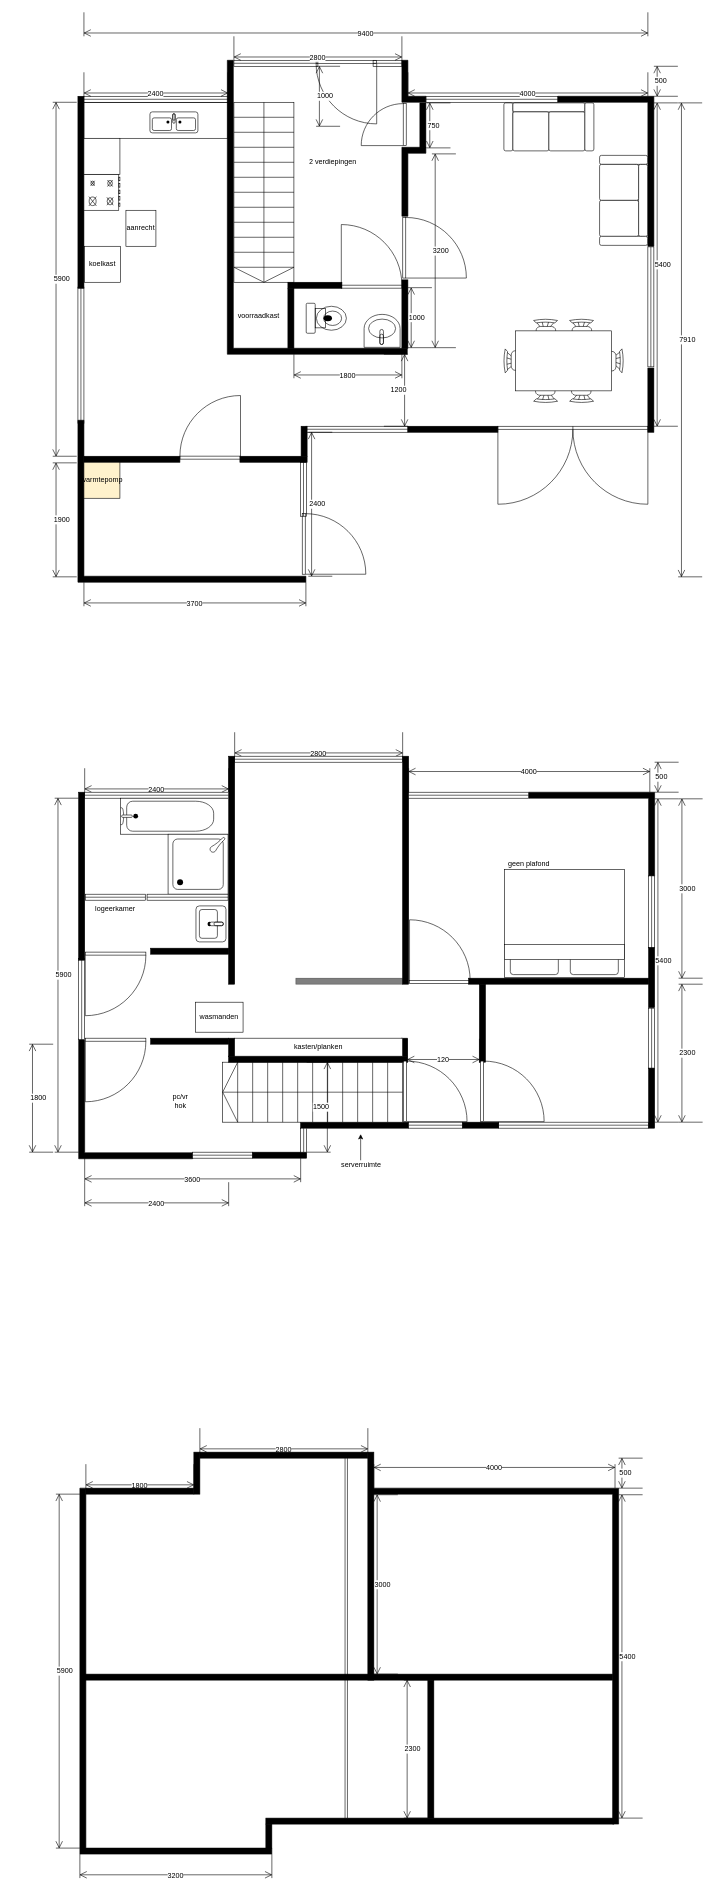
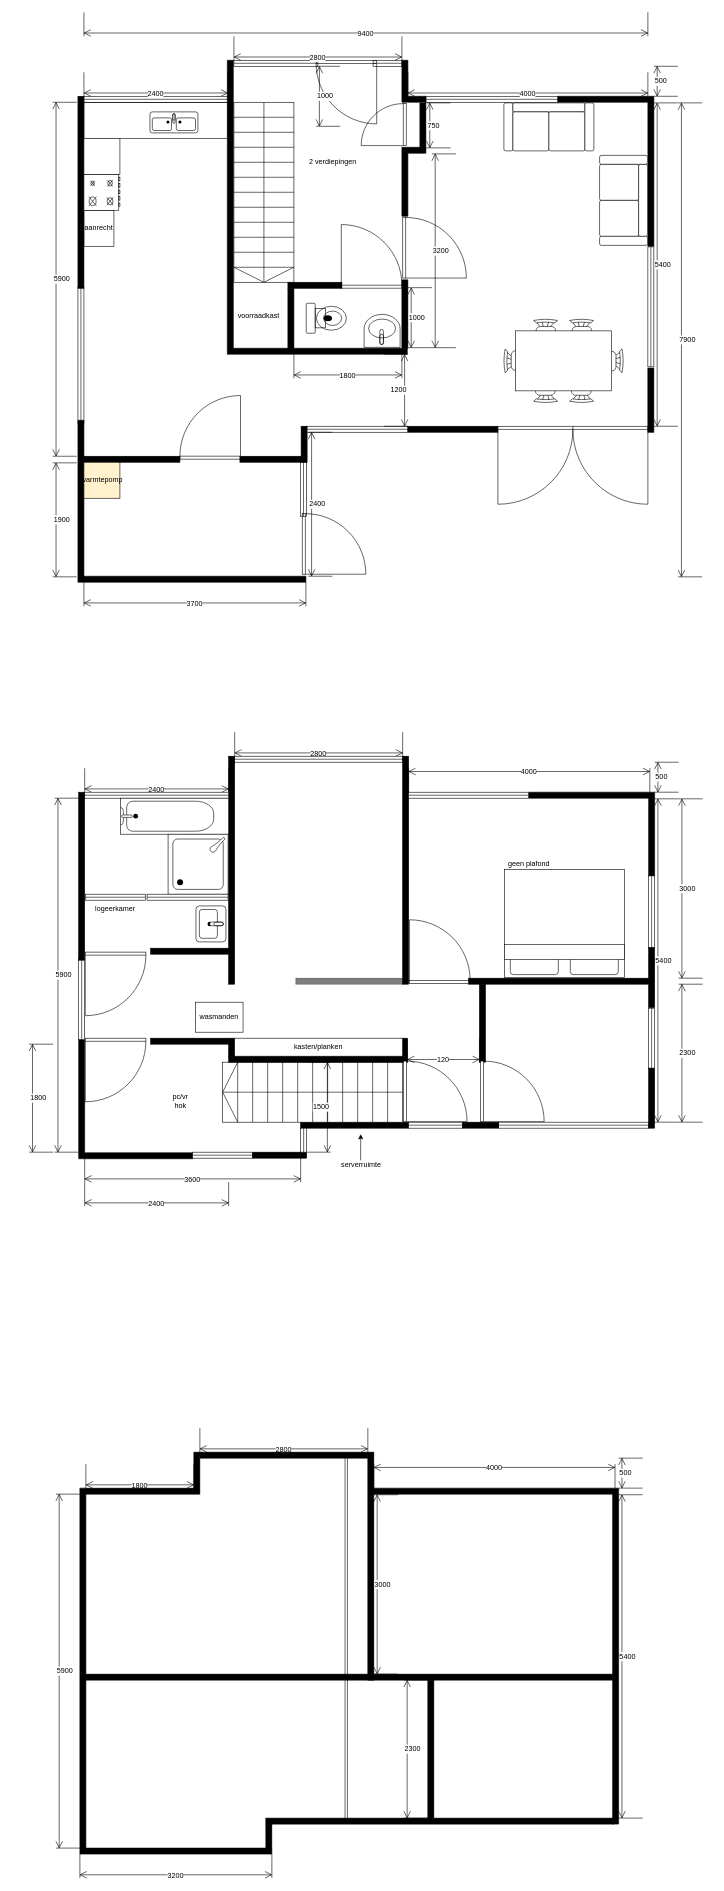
node "aanrecht": moved (141, 228) -> (99, 228)
node "koelkast": removed
node "7910": label "7910" -> "7900"
